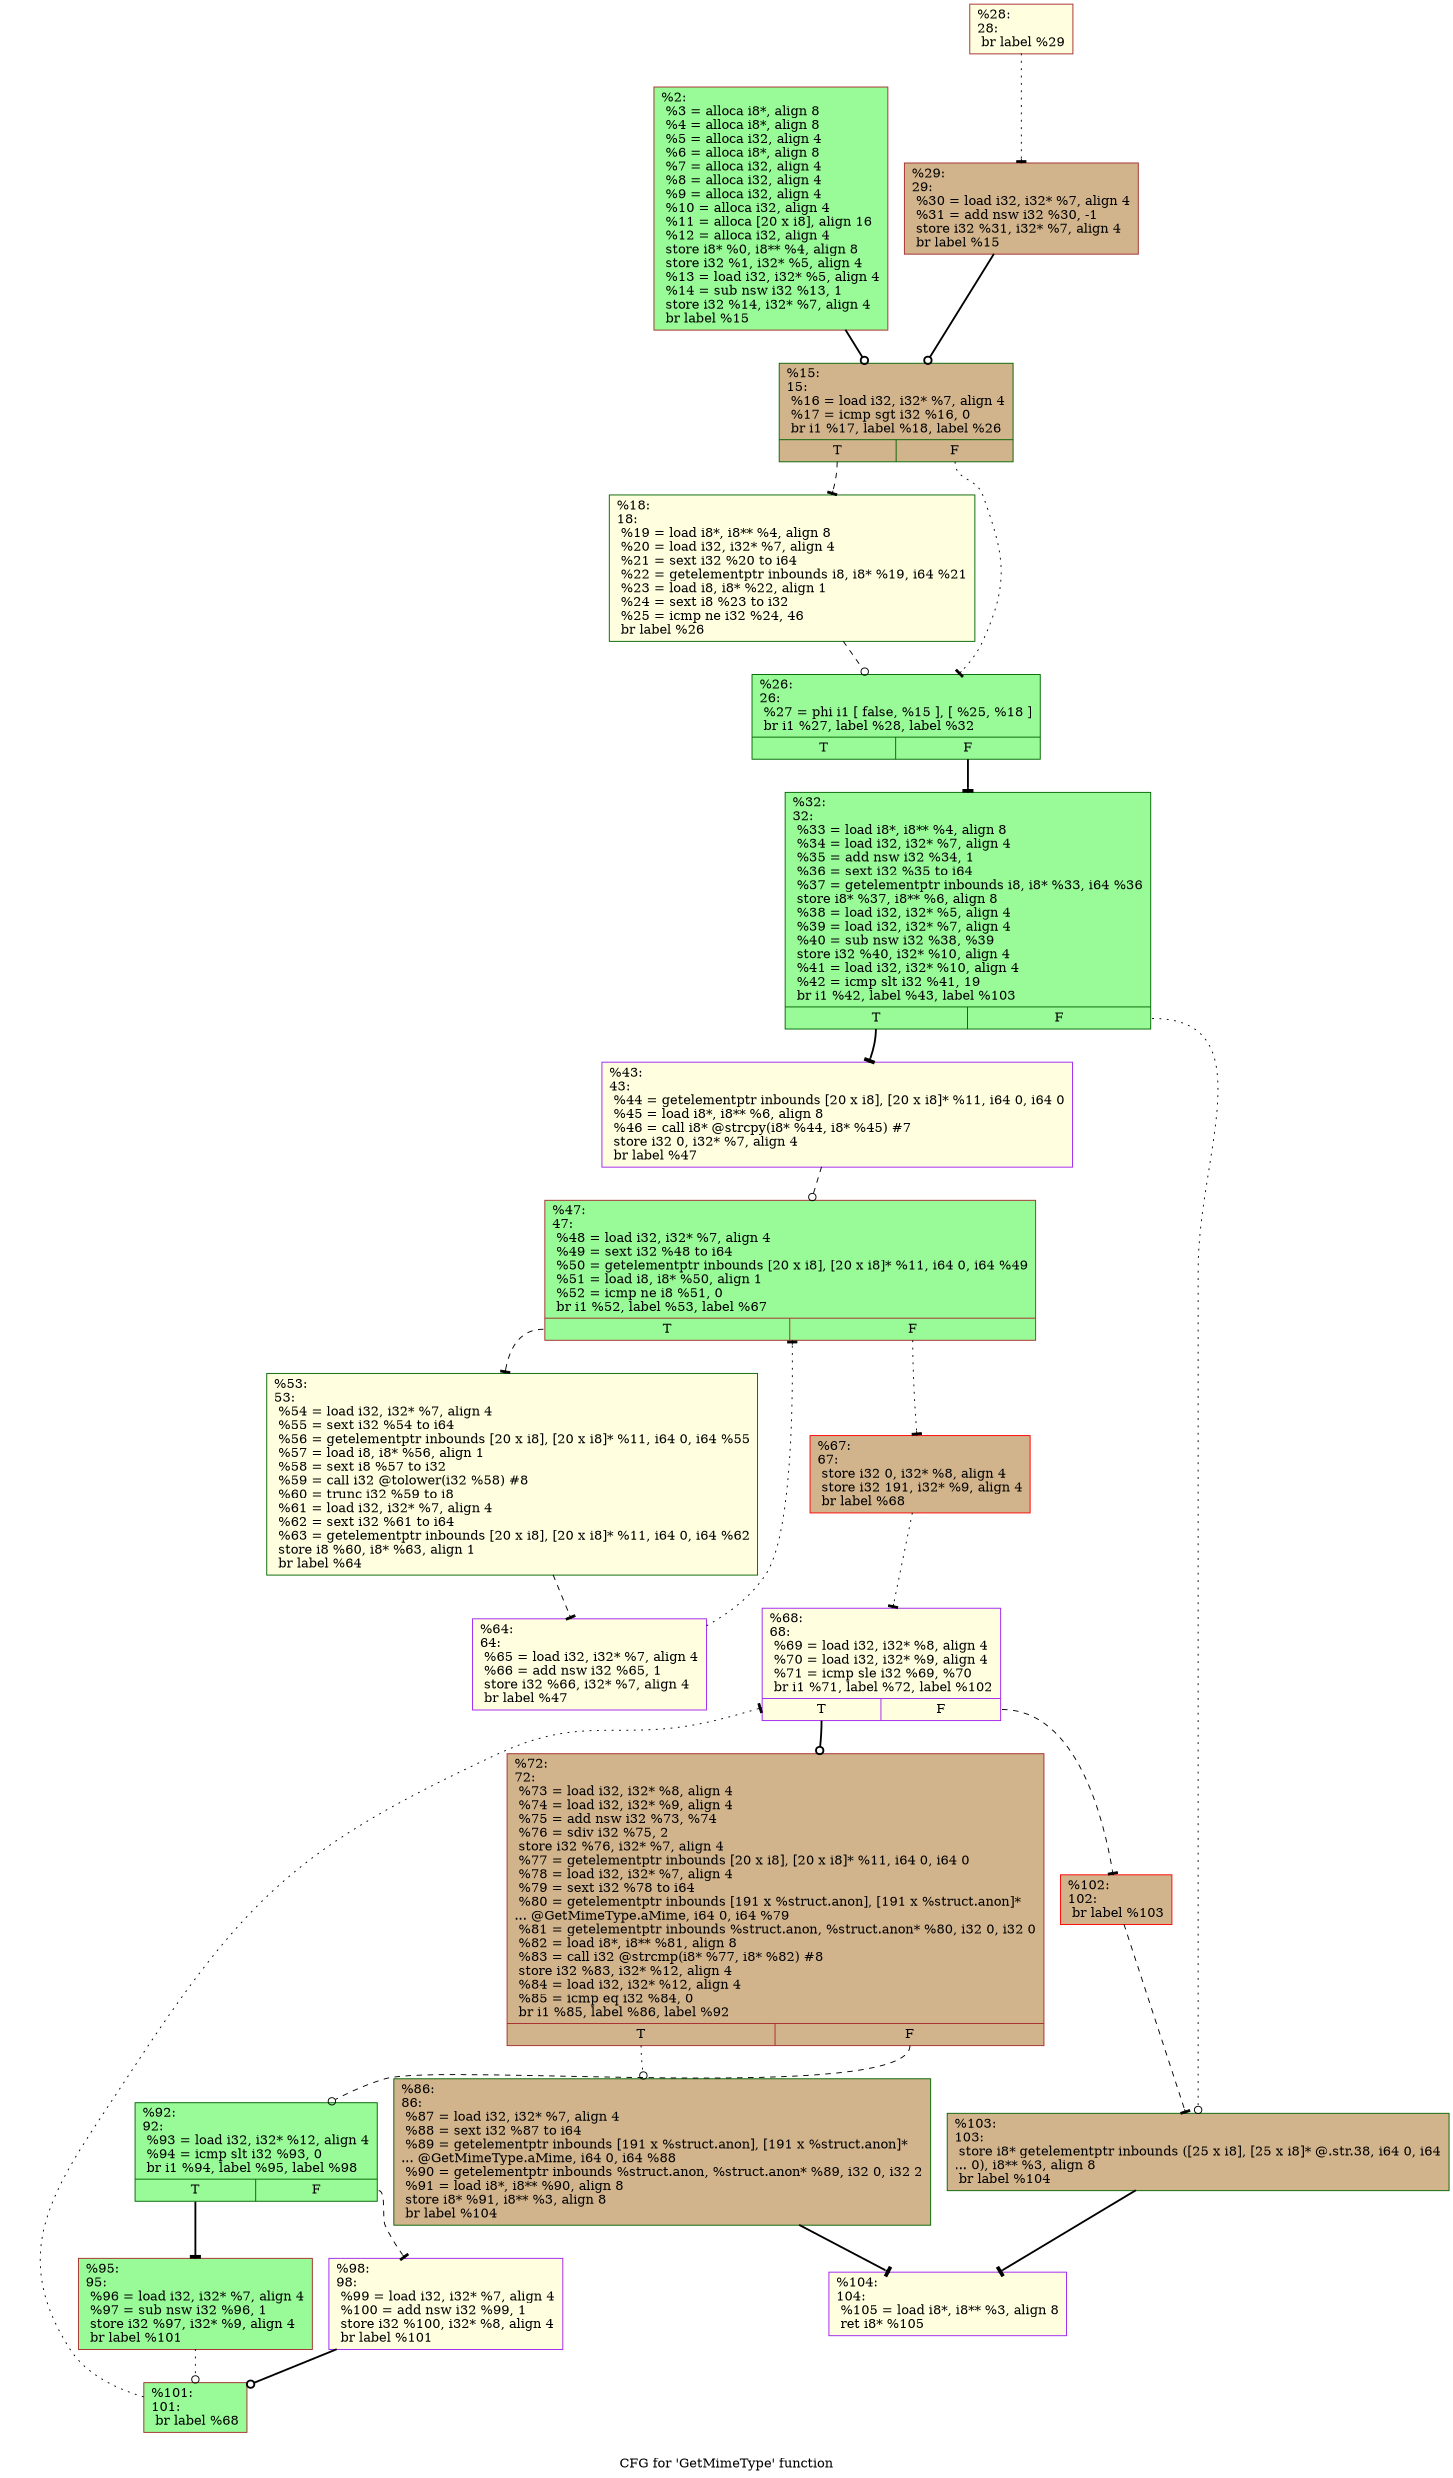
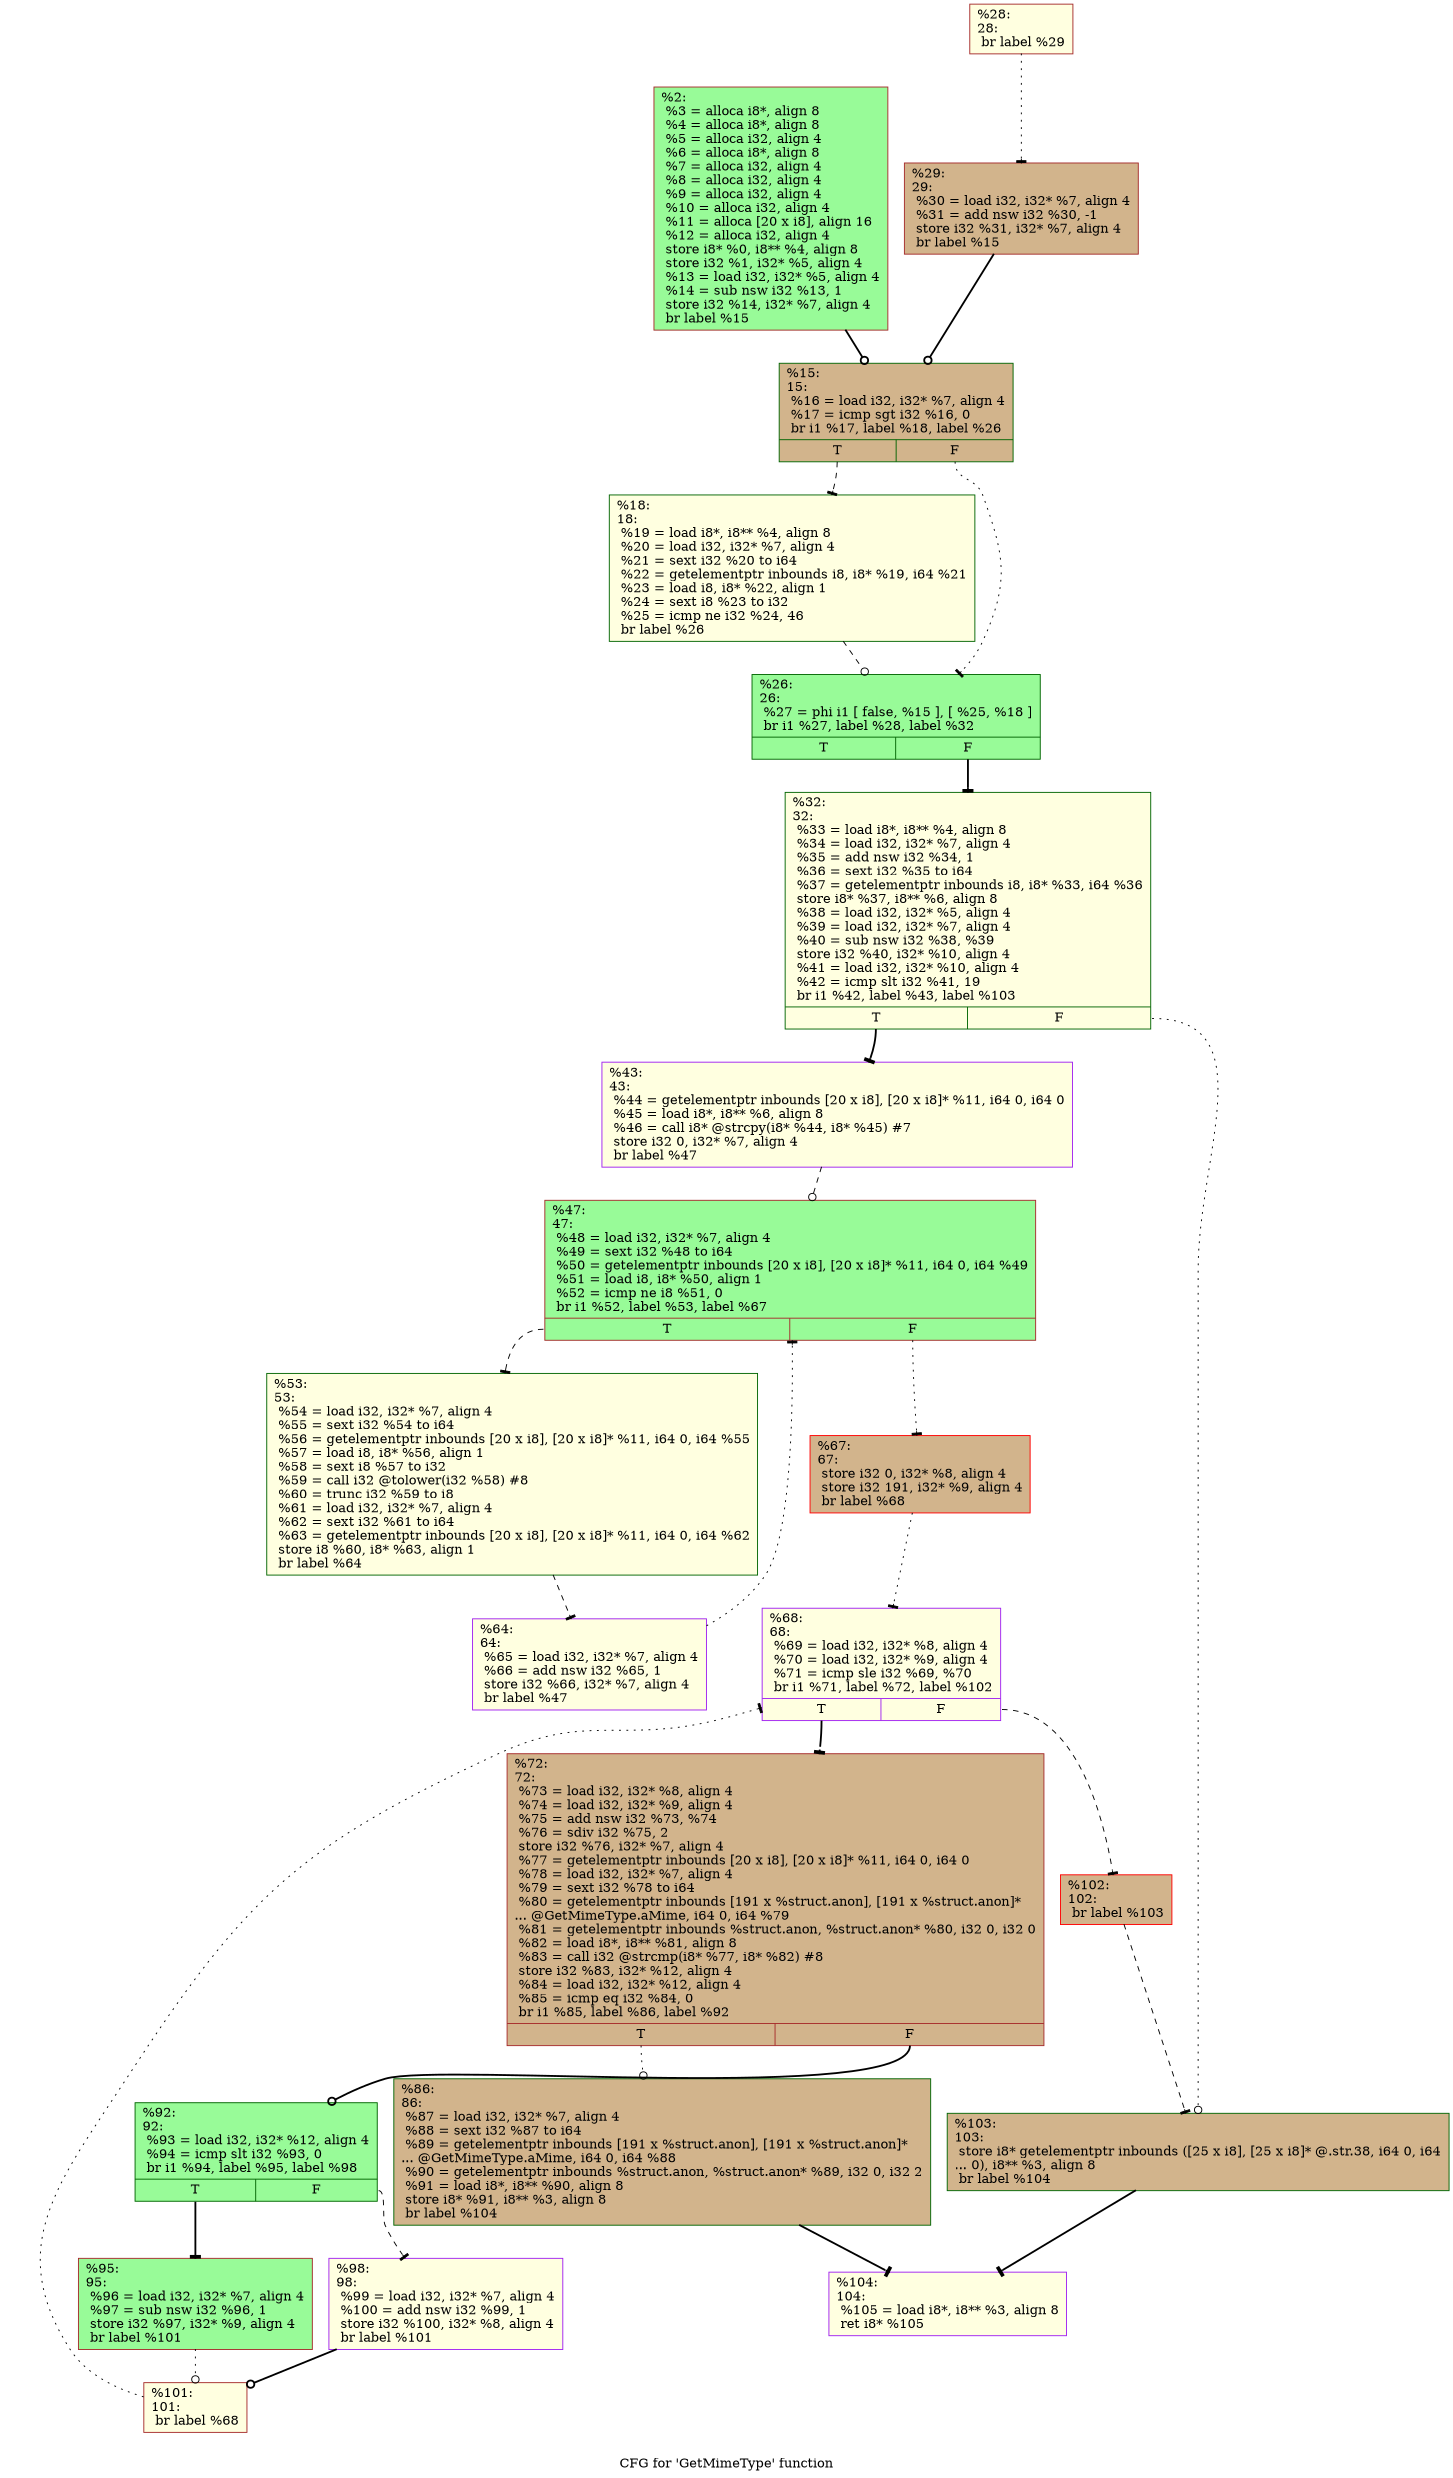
node "%32:": fillcolor palegreen -> lightyellow
edge "%68:" -> "%72:": arrowhead odot -> tee
edge "%72:" -> "%92:": style dashed -> bold
node "%101:": fillcolor palegreen -> lightyellow
